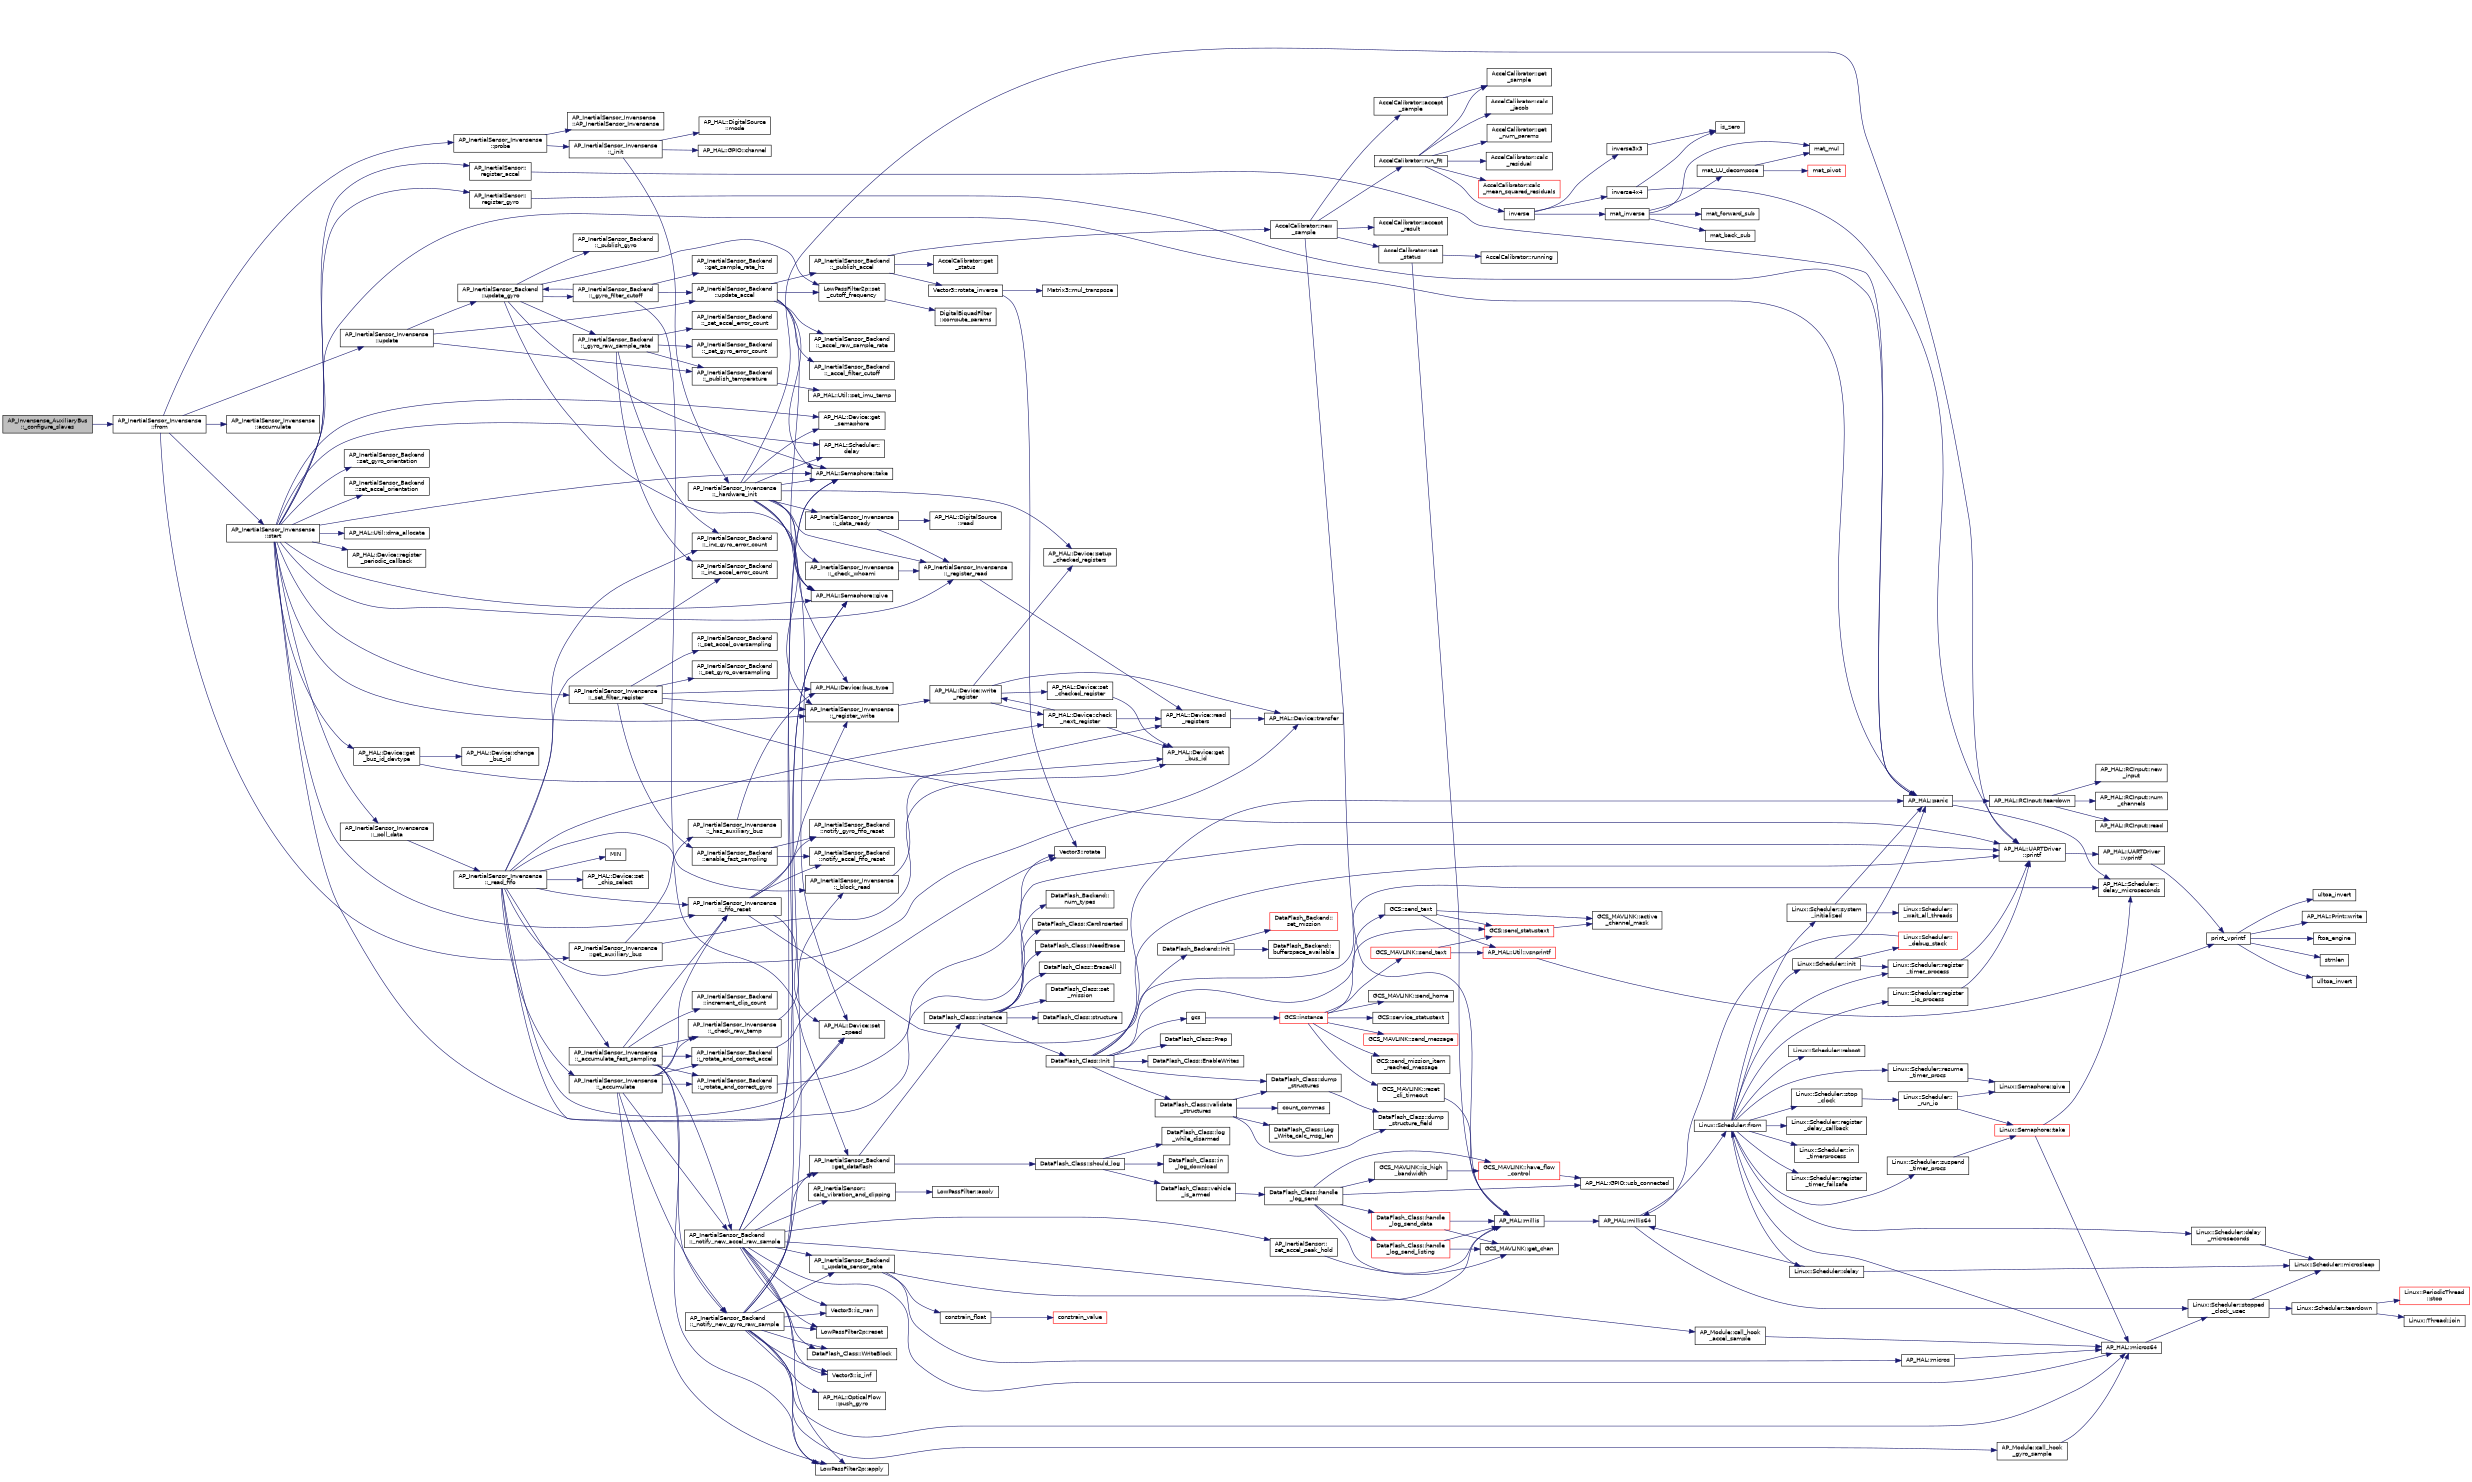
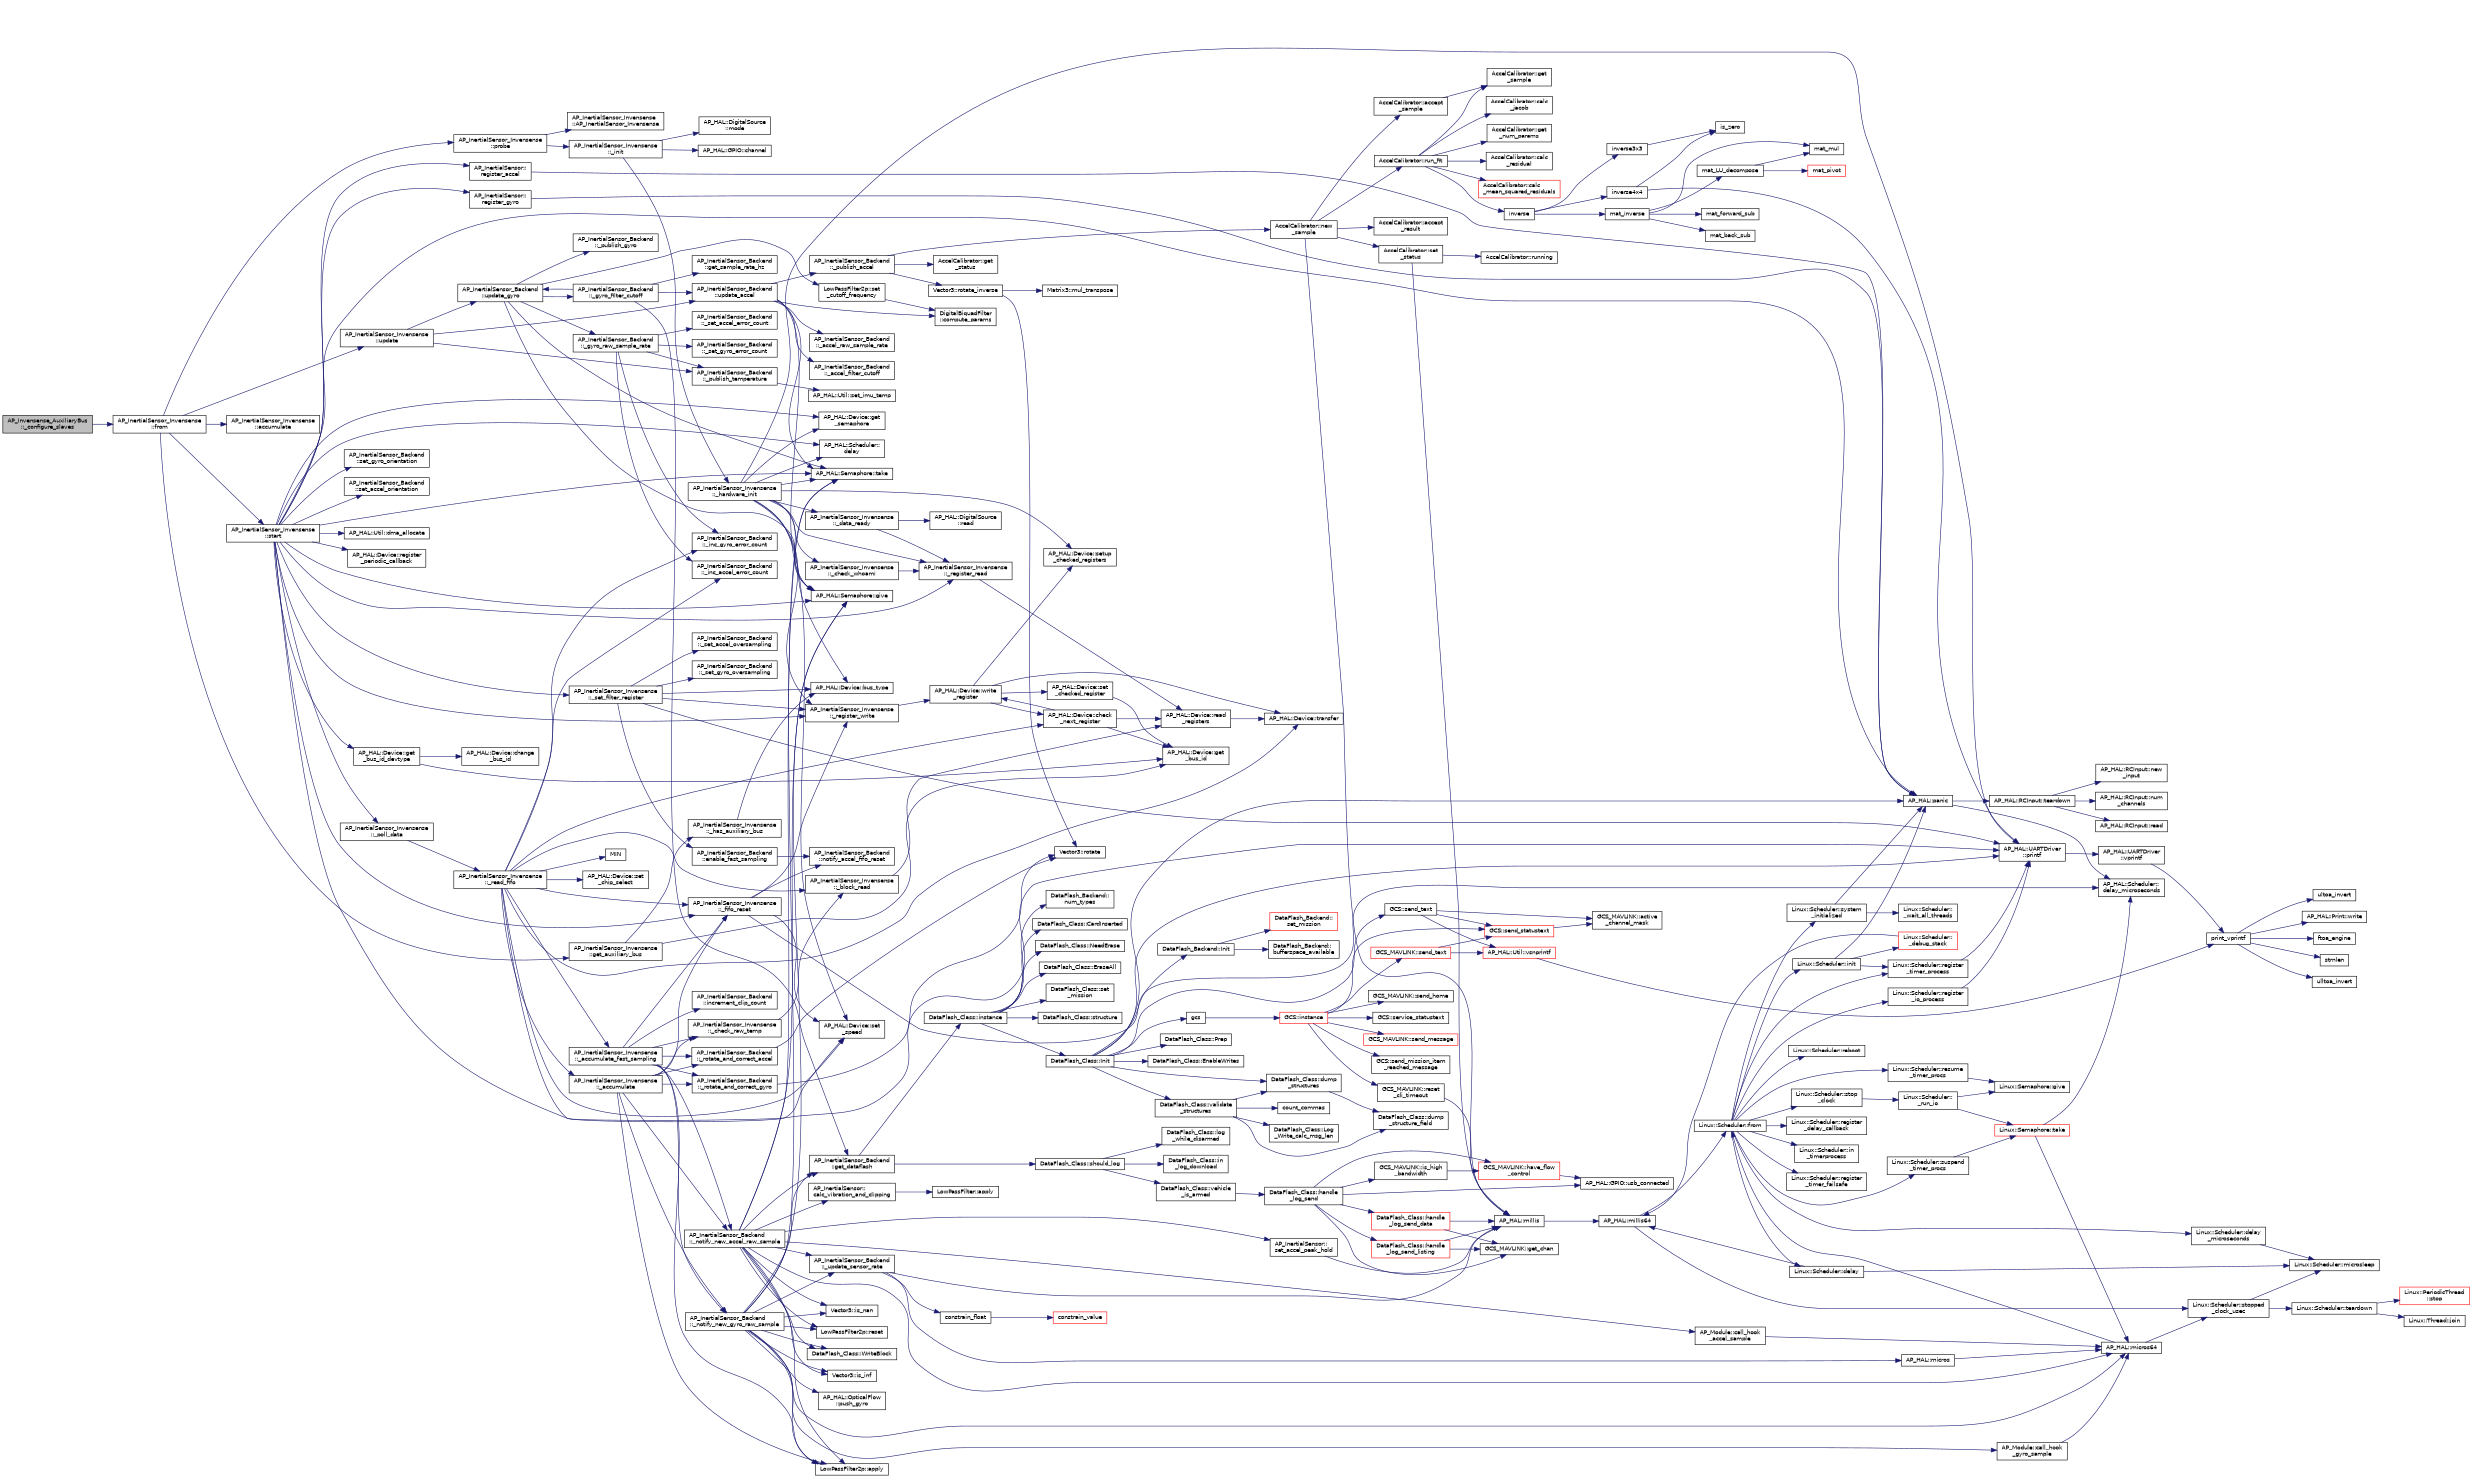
edge "AP_InertialSensor_Backend ::update_accel" -> "LowPassFilter2p::set _cutoff_frequency": now "AP_InertialSensor_Backend ::update_accel" -> "DigitalBiquadFilter ::compute_params"
node "AP_InertialSensor_Backend ::notify_gyro_fifo_reset": removed
